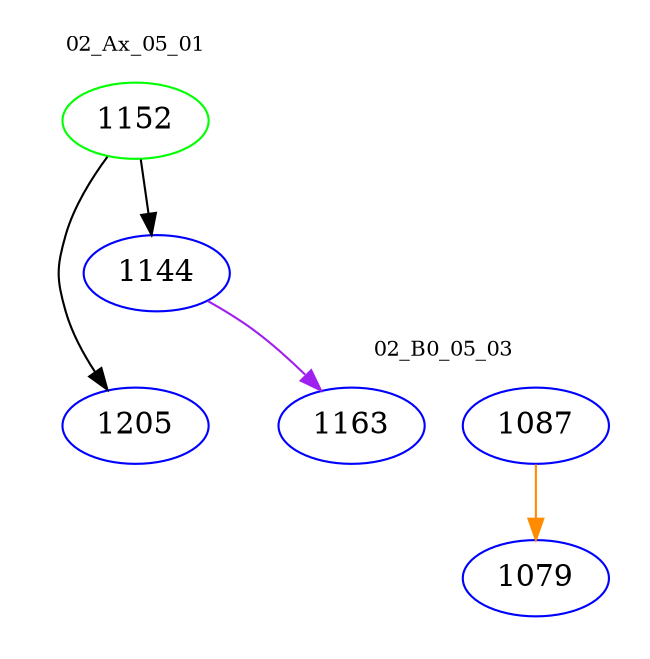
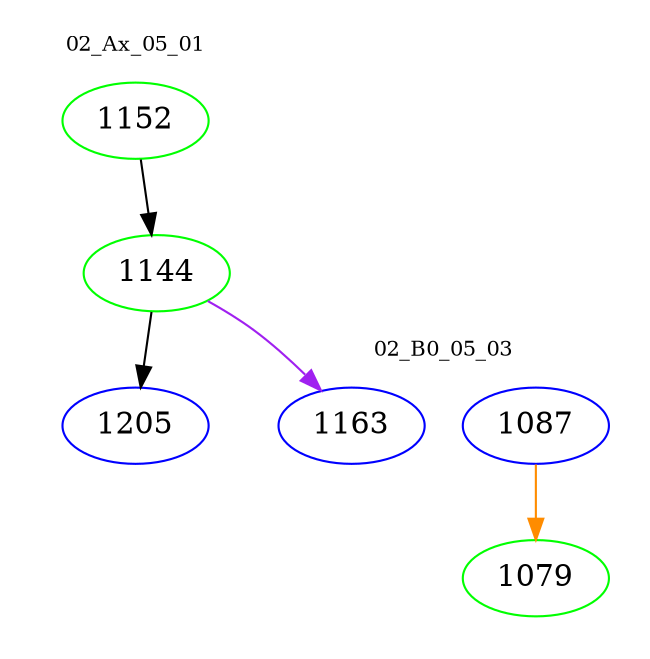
edge "1152" -> "1205": now "1144" -> "1205"
node "1144": color blue -> green
node "1079": color blue -> green
